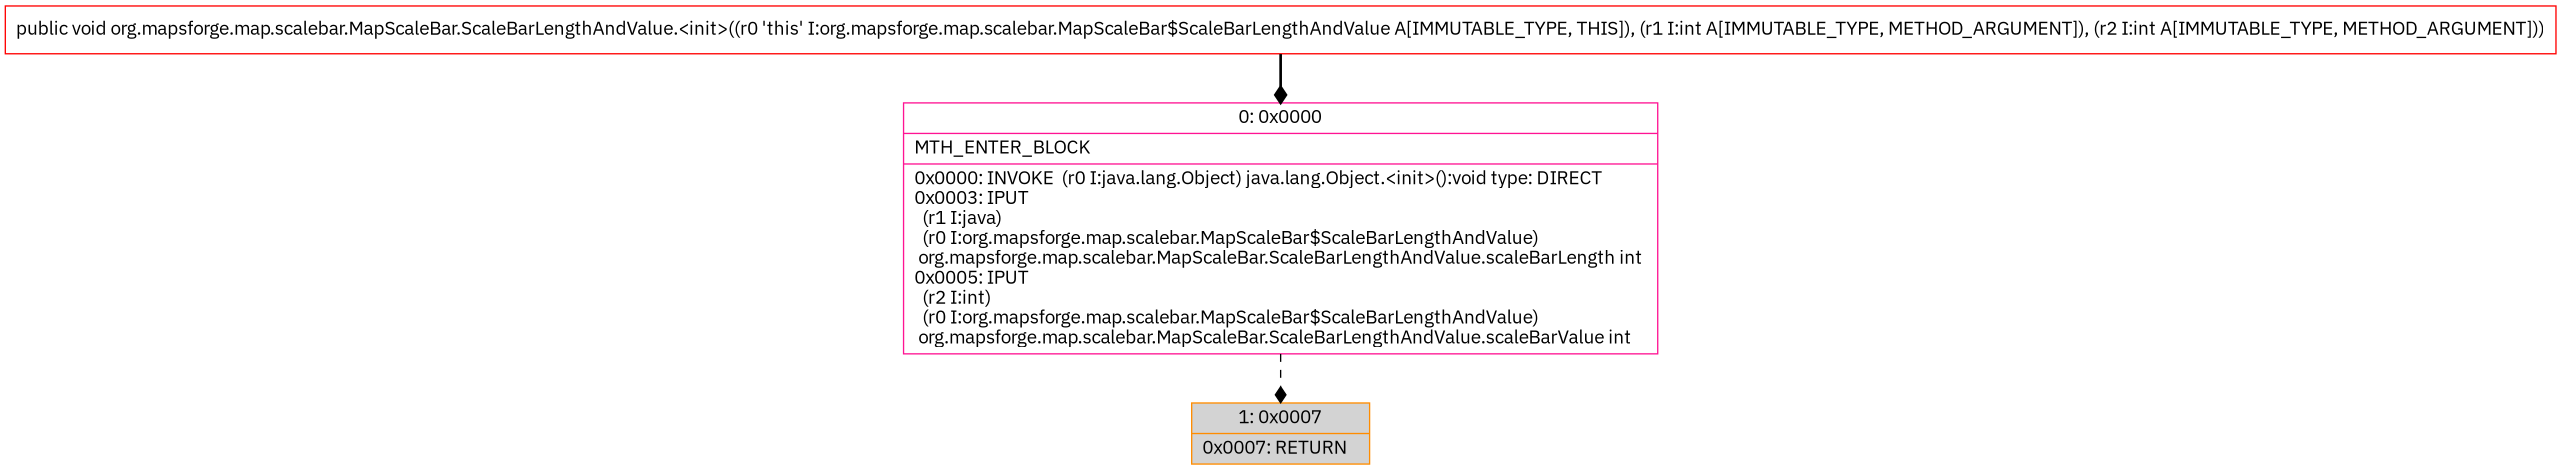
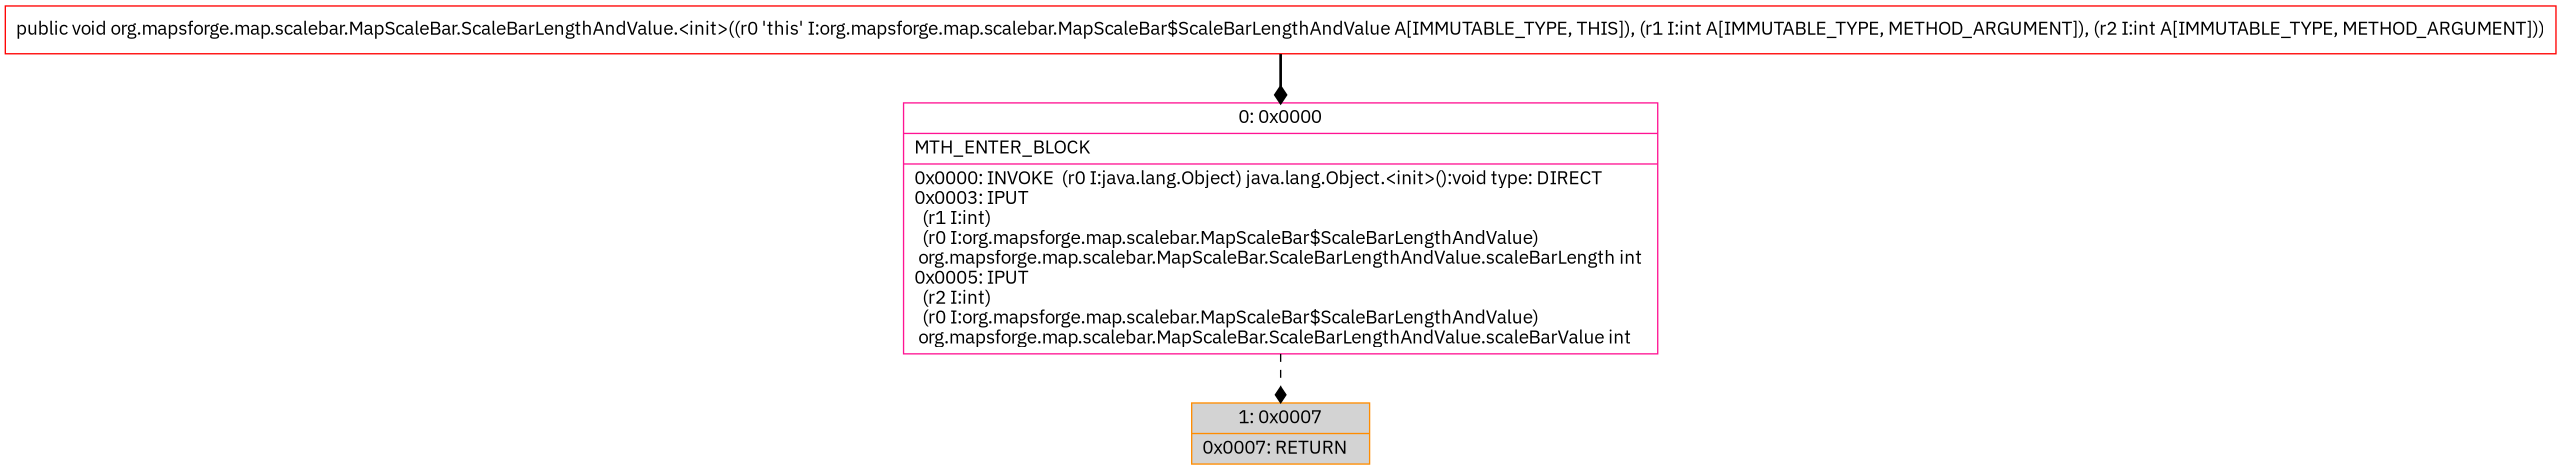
node "0: 0x0000": text "(r1 I:java)" -> "(r1 I:int)"
